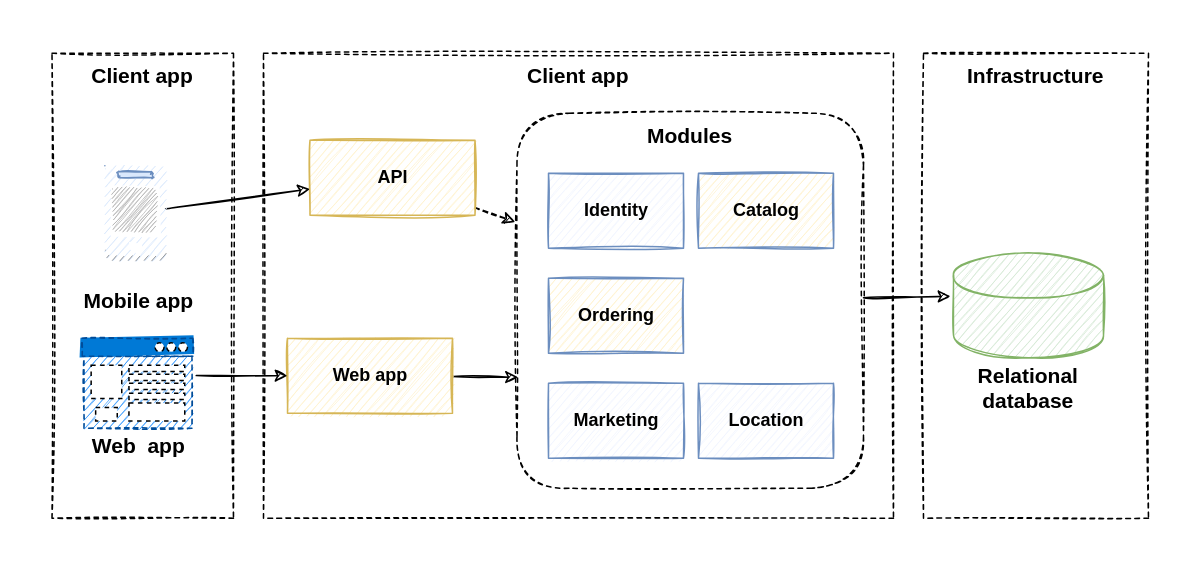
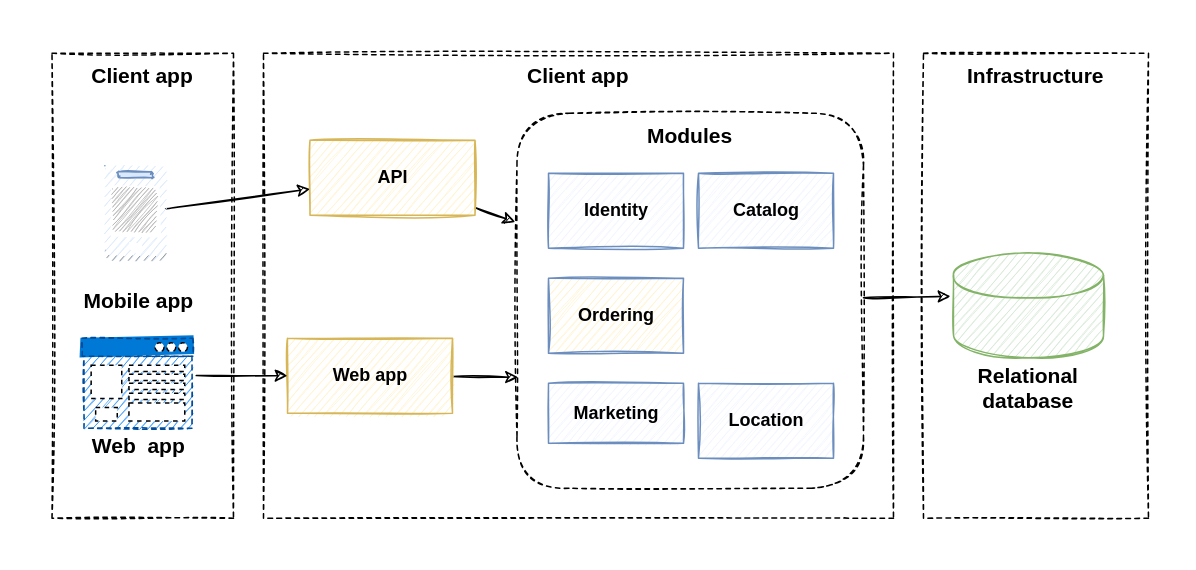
node "Catalog": fillcolor #fff2cc -> #f0f4ff
edge "API" -> "Modules": style dashed -> solid
node "Marketing": size 135x75 -> 135x60
